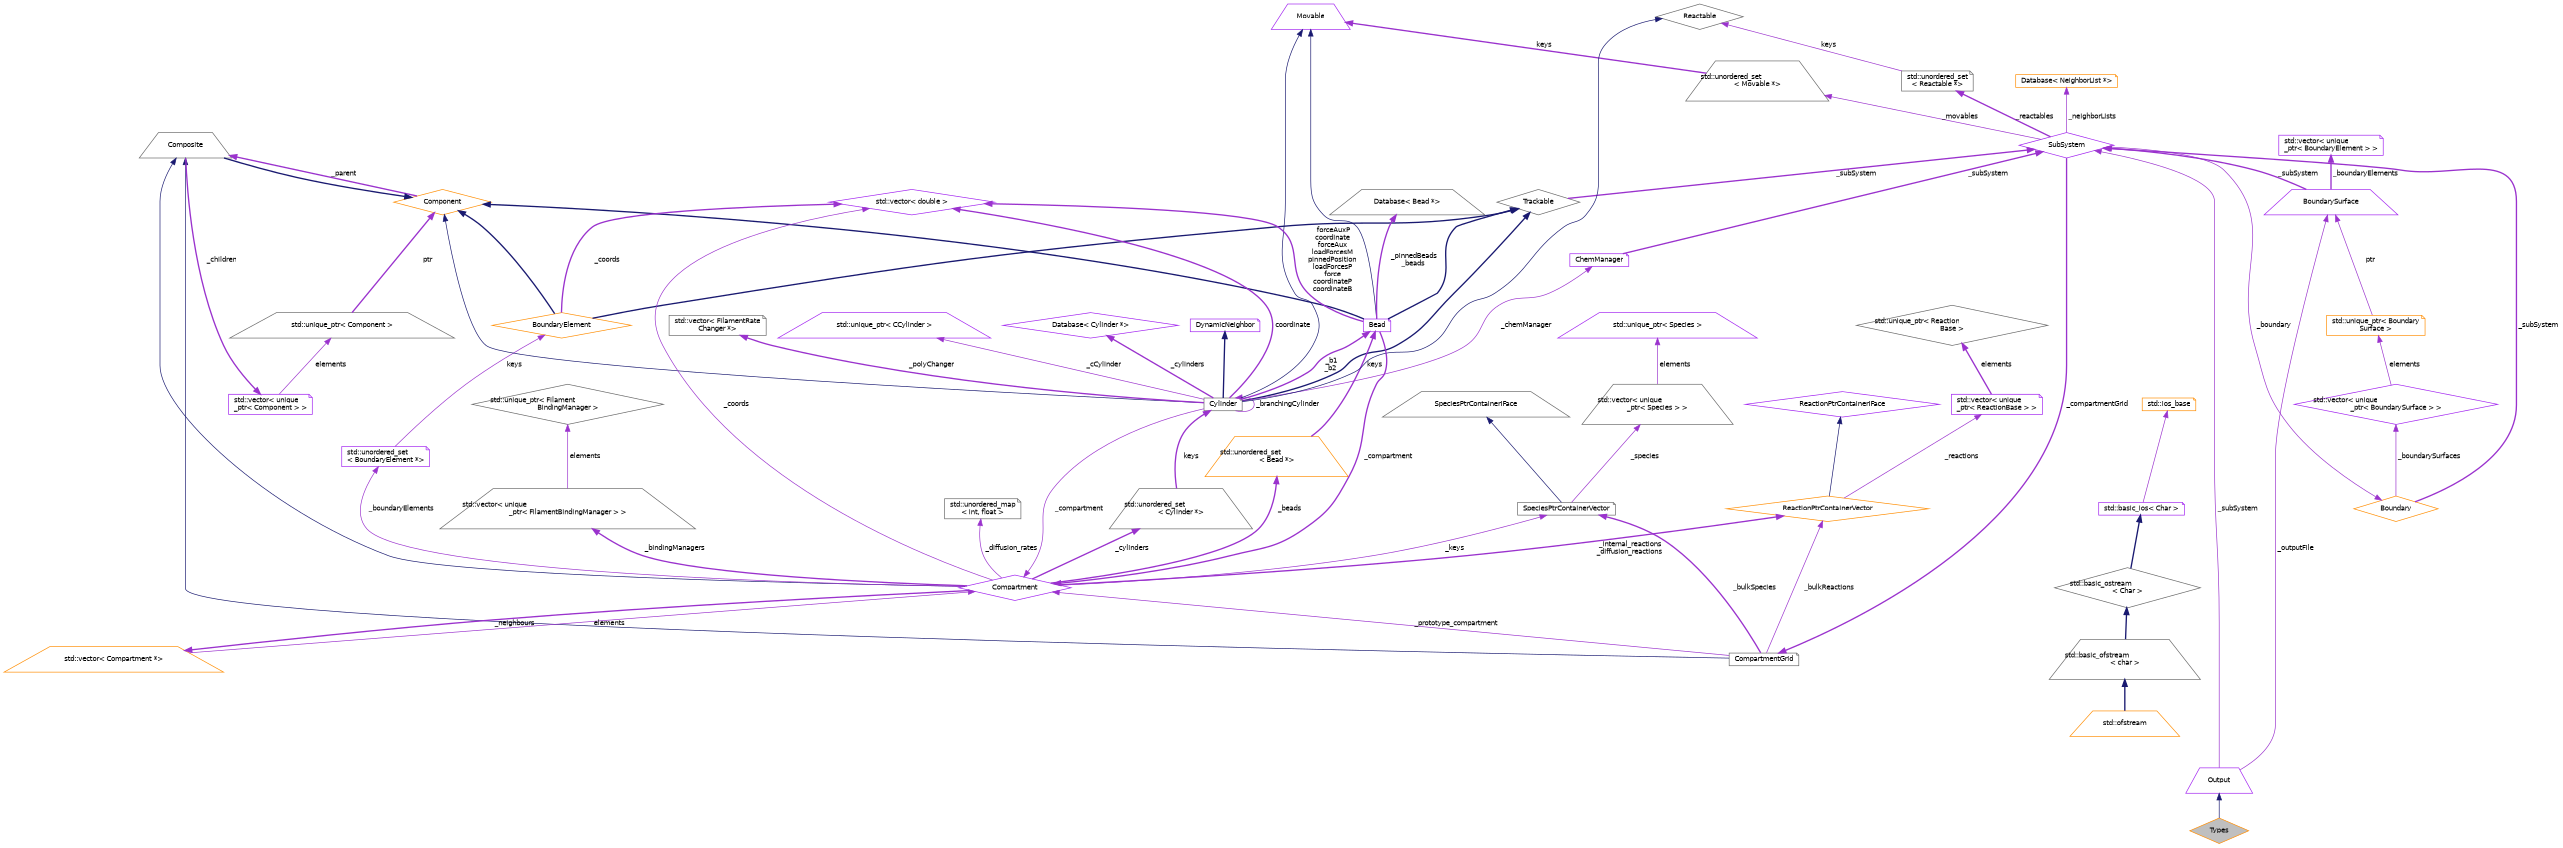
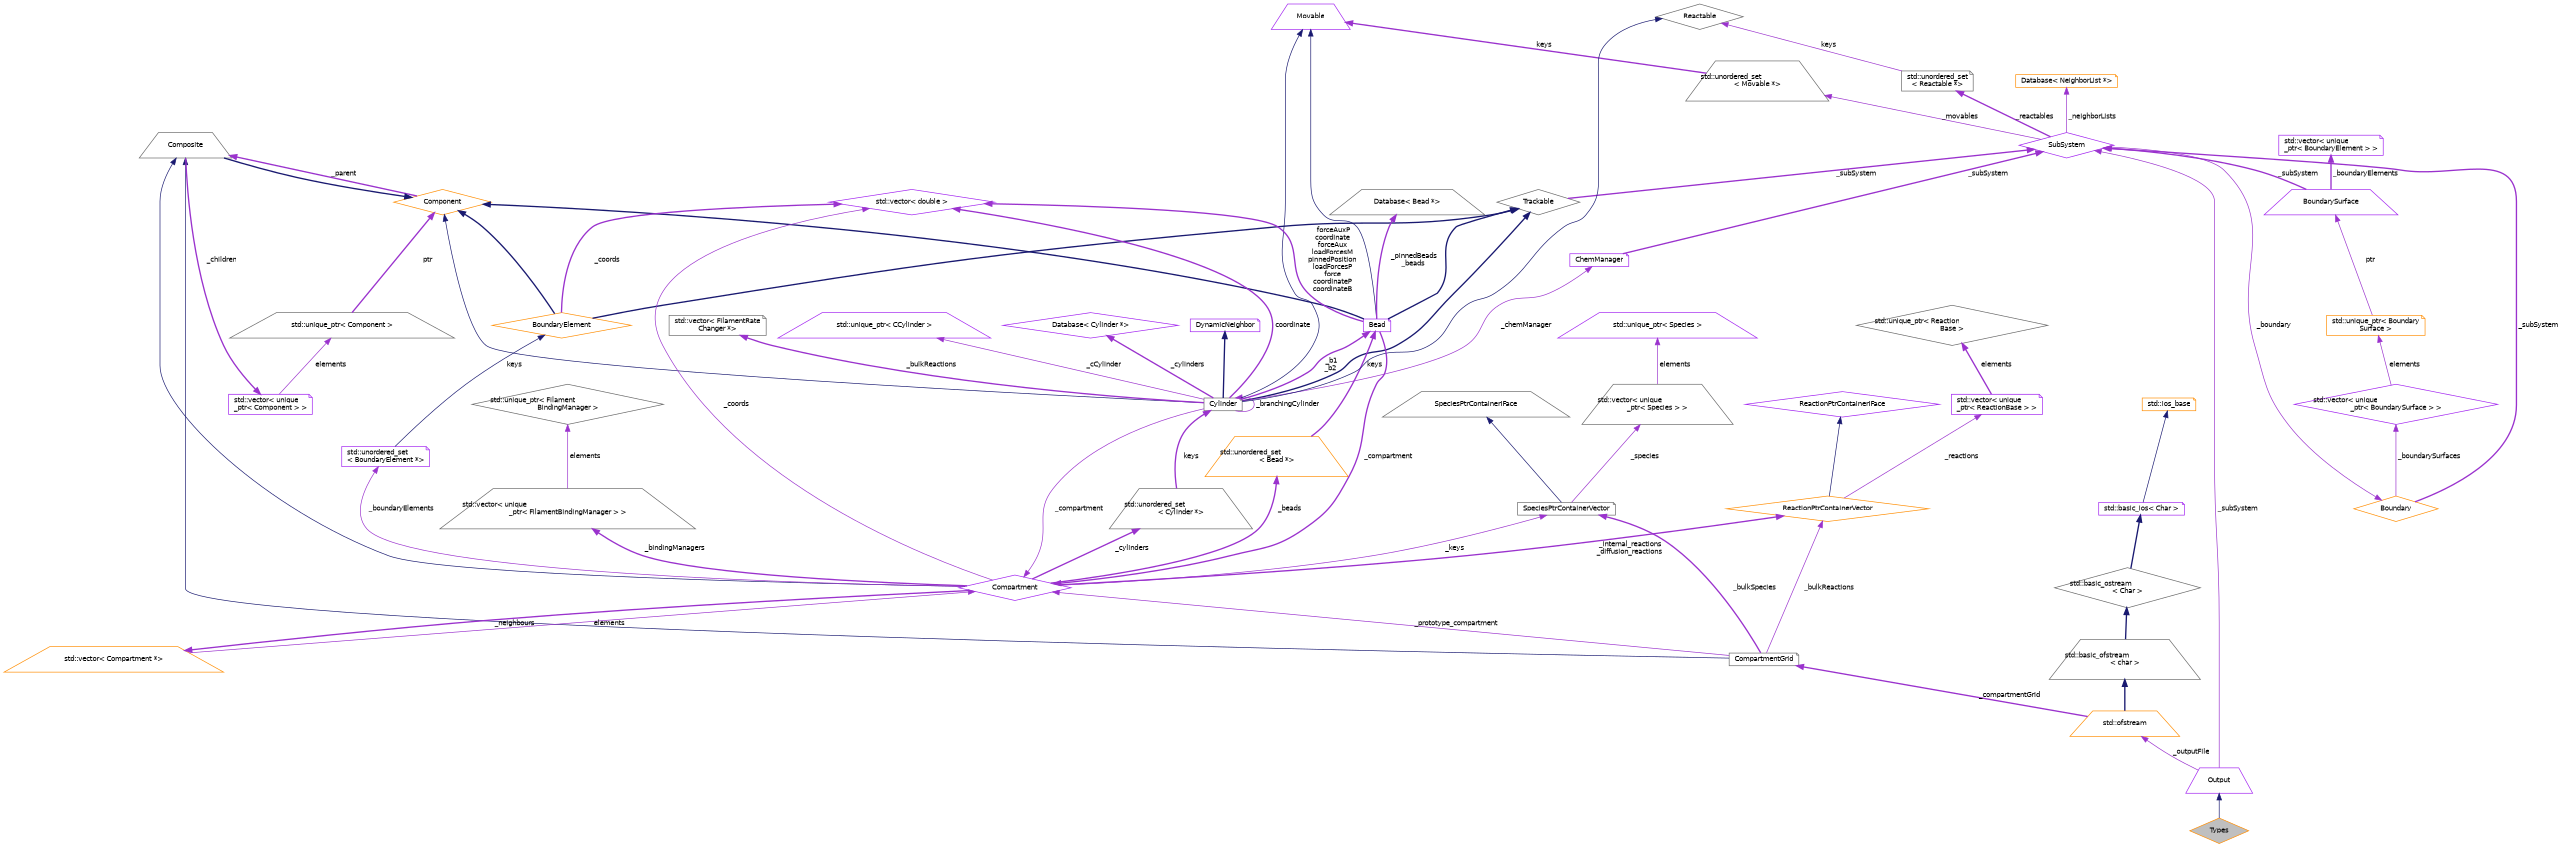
edge "Cylinder" -> "std::vector< FilamentRate Changer *>": label " _polyChanger" -> " _bulkReactions"
edge "std::unordered_set < BoundaryElement *>" -> "BoundaryElement": color darkorchid3 -> midnightblue
edge "std::basic_ios< Char >" -> "std::ios_base": color darkorchid3 -> midnightblue
edge "SubSystem" -> "CompartmentGrid": now "std::ofstream" -> "CompartmentGrid"
edge "Output" -> "BoundarySurface": now "Output" -> "std::ofstream"
node "std::unordered_map < int, float >": removed
